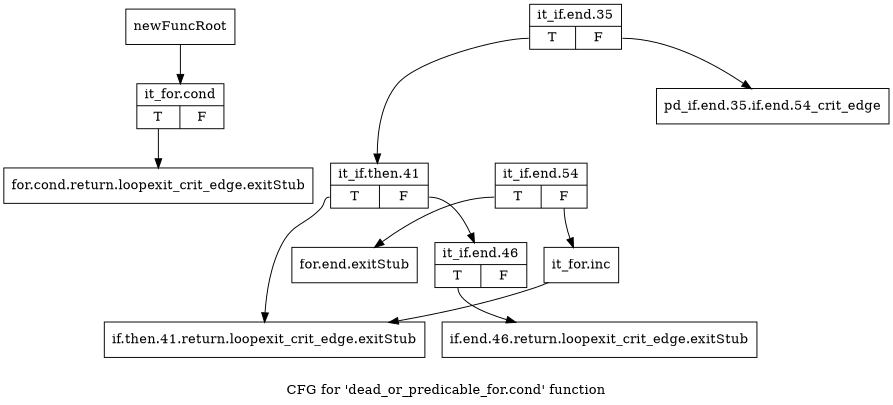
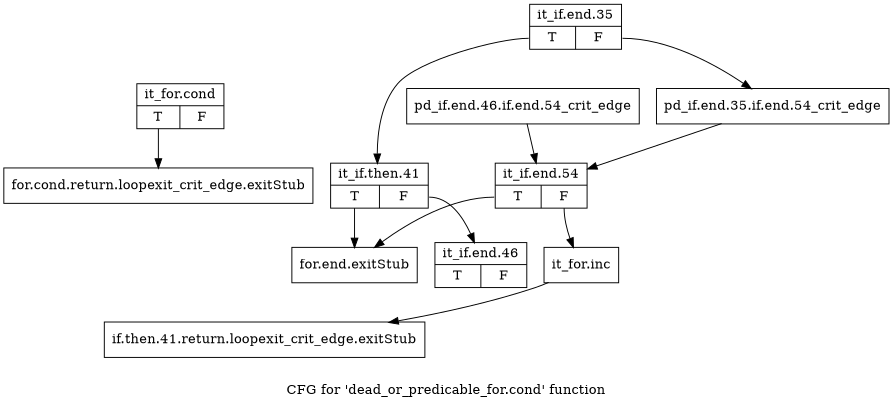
node "newFuncRoot": removed
node "pd_if.end.46.if.end.54_crit_edge": added
edge "pd_if.end.35.if.end.54_crit_edge" -> "it_if.end.54": added
edge "it_if.then.41" -> "if.then.41.return.loopexit_crit_edge.exitStub": now "it_if.then.41" -> "for.end.exitStub"
node "if.end.46.return.loopexit_crit_edge.exitStub": removed
